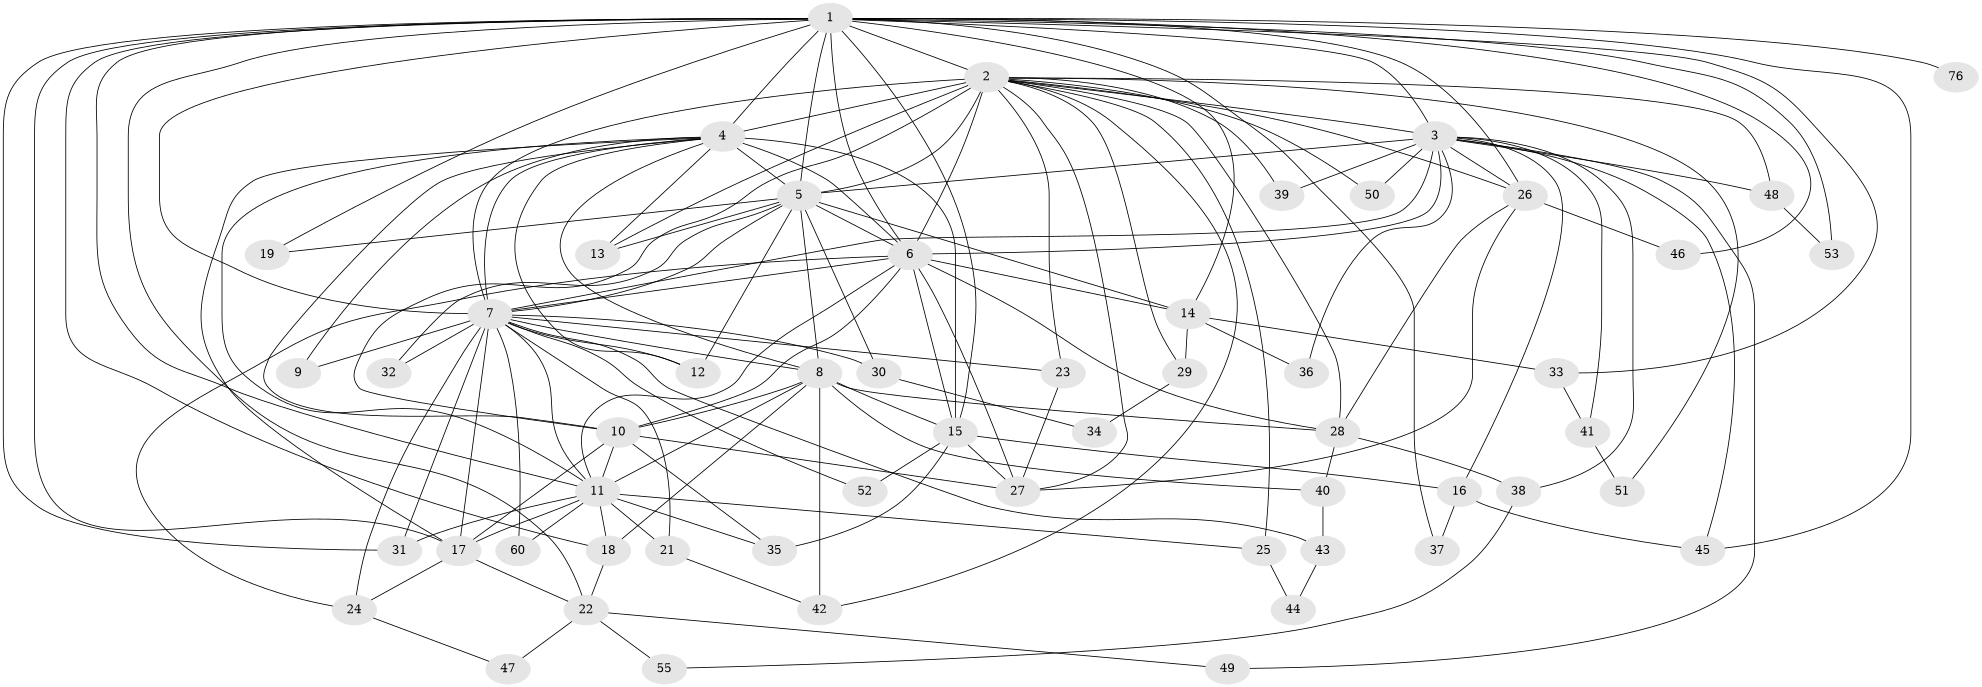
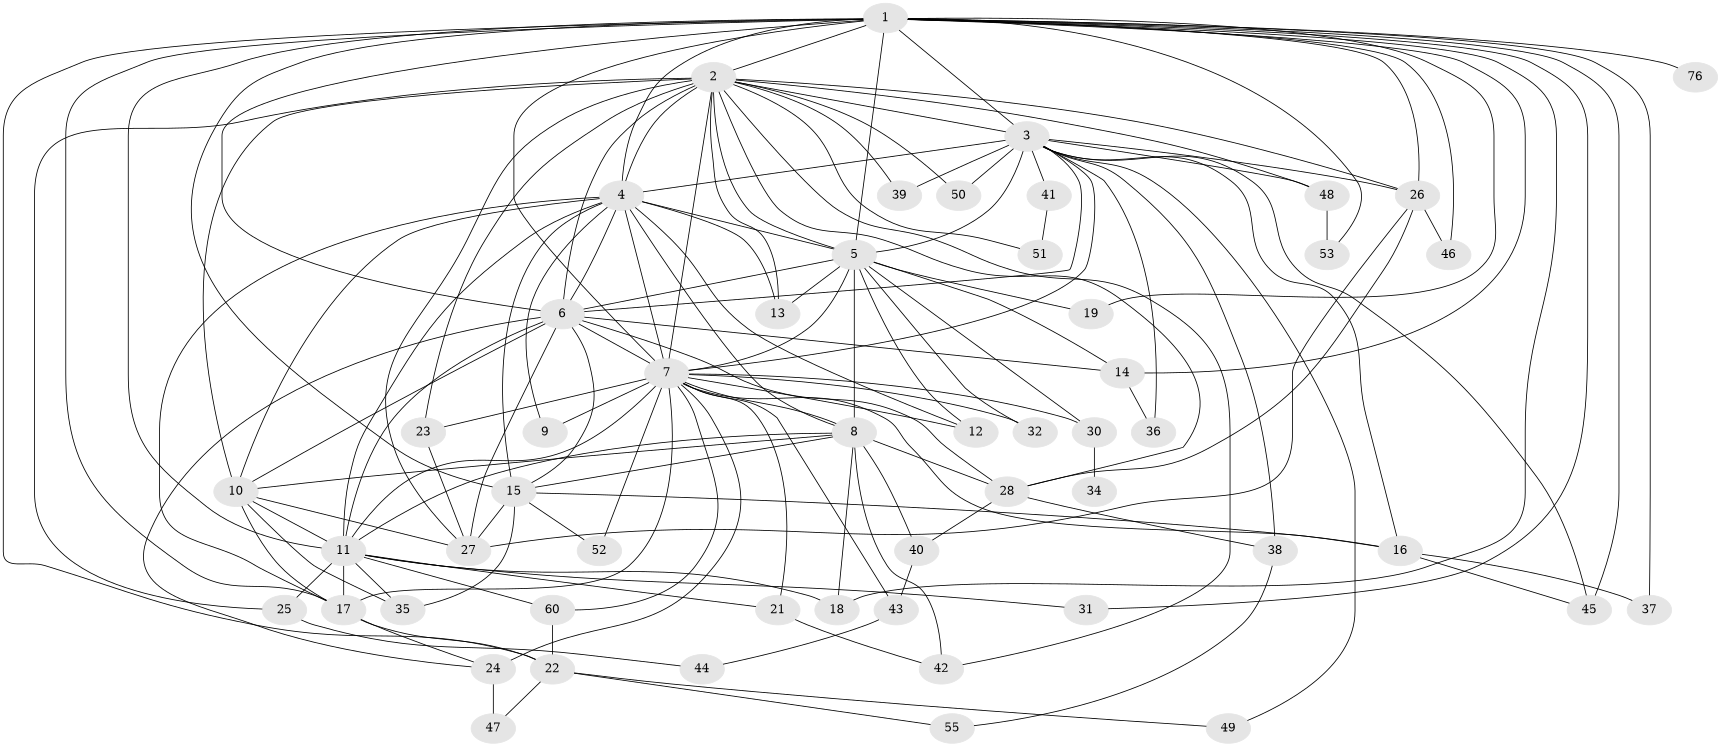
edge "3" -- "4": added
node "29": removed
node "33": removed
edge "7" -- "31": now "7" -- "16"
edge "18" -- "22": now "60" -- "22"
